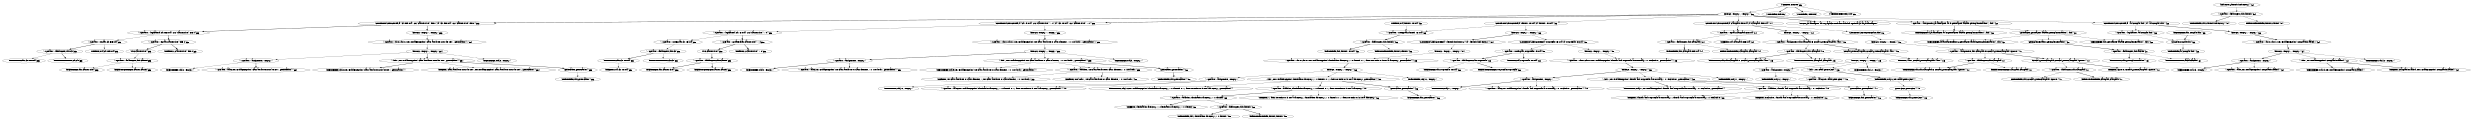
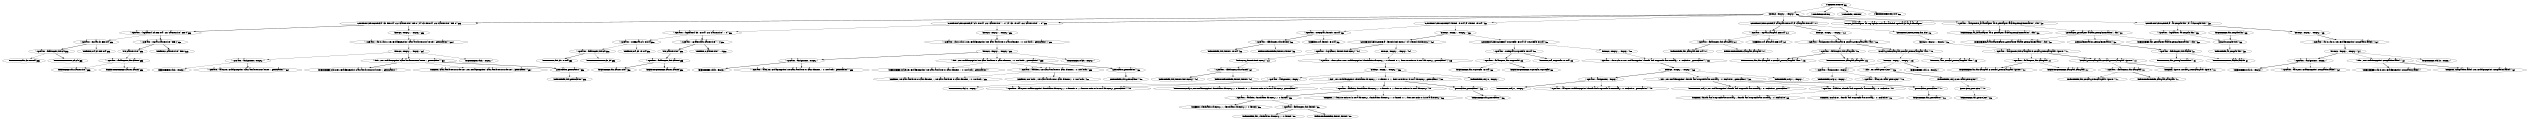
edge "(LITERAL,null,destDir != null)" -> "(<operator>.notEquals,destDir != null)": reversed
node "(<operator>.logicalNot,!destDir.isDirectory())": added
edge "(IDENTIFIER,this,cls != null)" -> "(LITERAL,null,cls != null)": now "(<operator>.notEquals,cls != null)" -> "(LITERAL,null,cls != null)"
